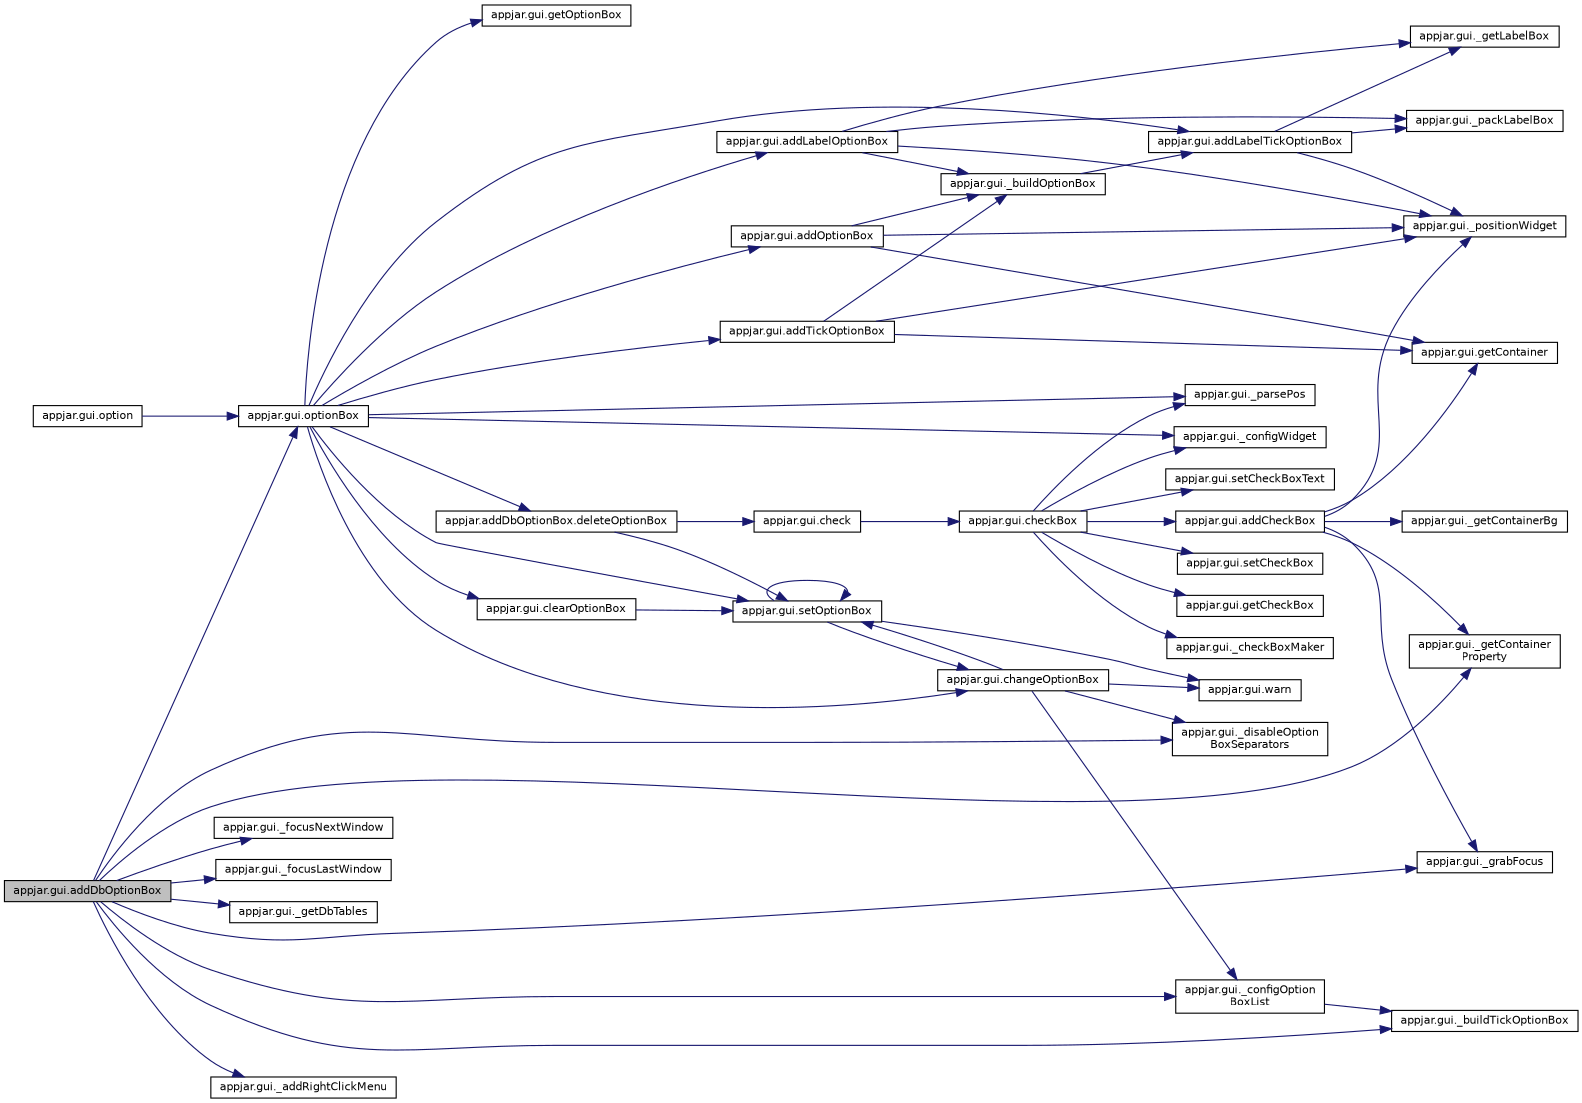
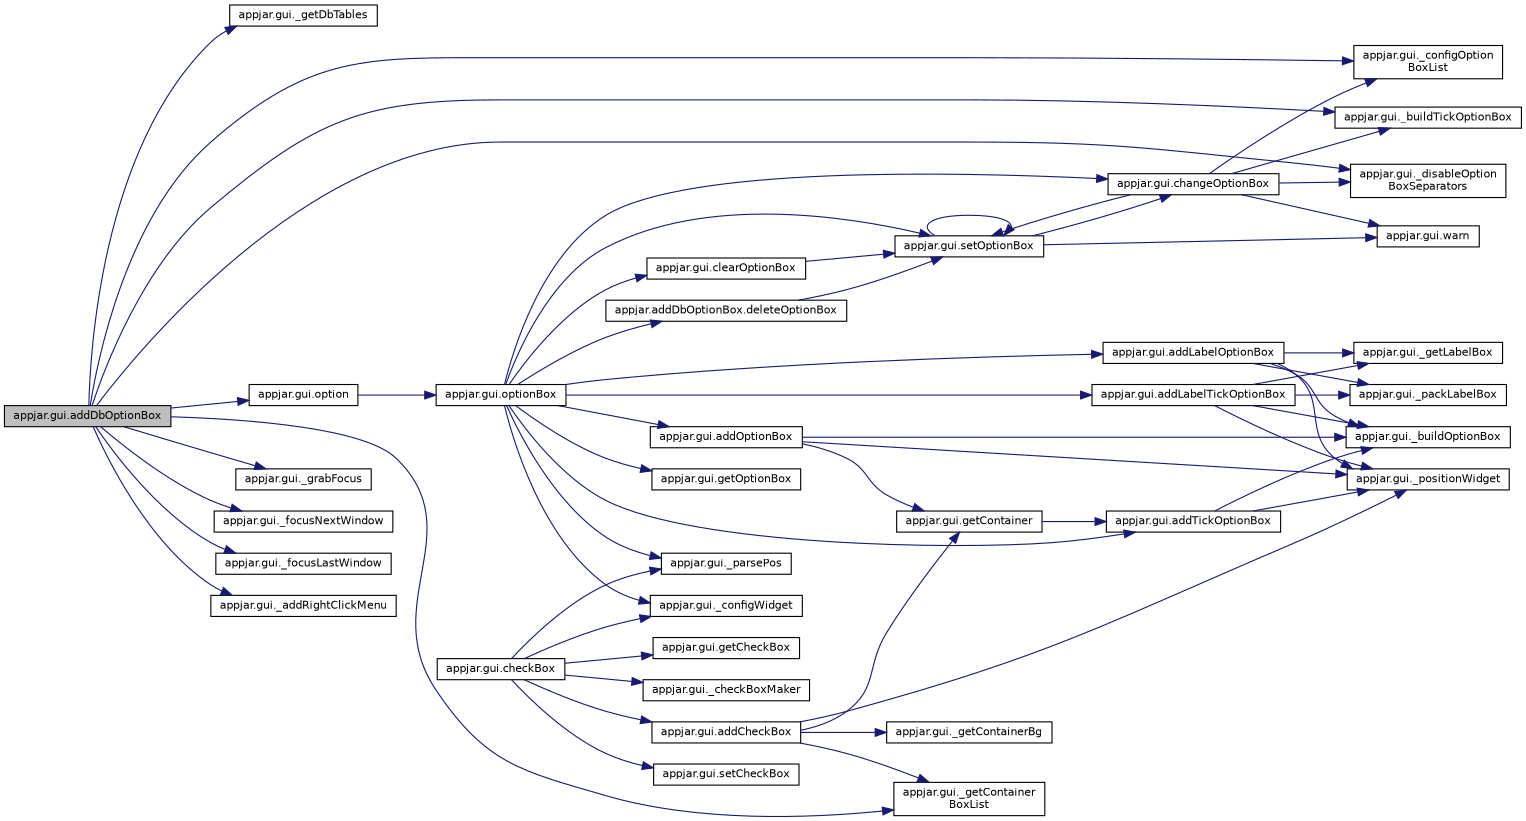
edge "appjar.gui._buildOptionBox" -> "appjar.gui.addLabelTickOptionBox": reversed
edge "appjar.gui.addTickOptionBox" -> "appjar.gui.getContainer": reversed
node "appjar.gui.setCheckBoxText": removed
node "appjar.gui.check": removed
node "appjar.gui._getContainer Property": label "appjar.gui._getContainer Property" -> "appjar.gui._getContainer BoxList"
edge "appjar.gui.addDbOptionBox" -> "appjar.gui.optionBox": now "appjar.gui.addDbOptionBox" -> "appjar.gui.option"
edge "appjar.gui.addCheckBox" -> "appjar.gui._grabFocus": removed
edge "appjar.gui._configOption BoxList" -> "appjar.gui._buildTickOptionBox": now "appjar.gui.changeOptionBox" -> "appjar.gui._buildTickOptionBox"
